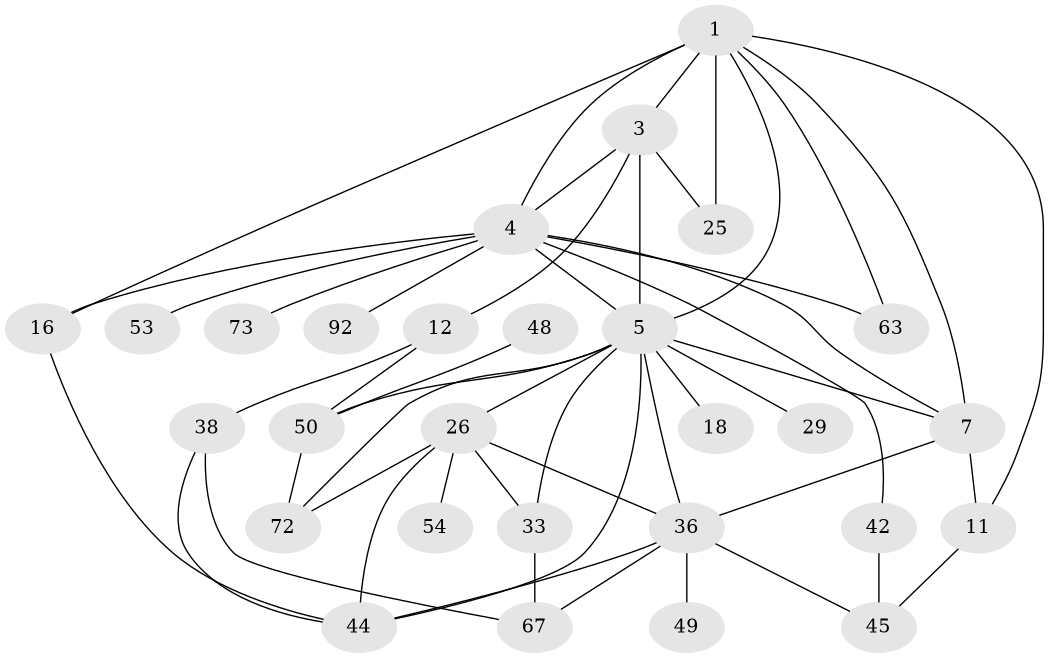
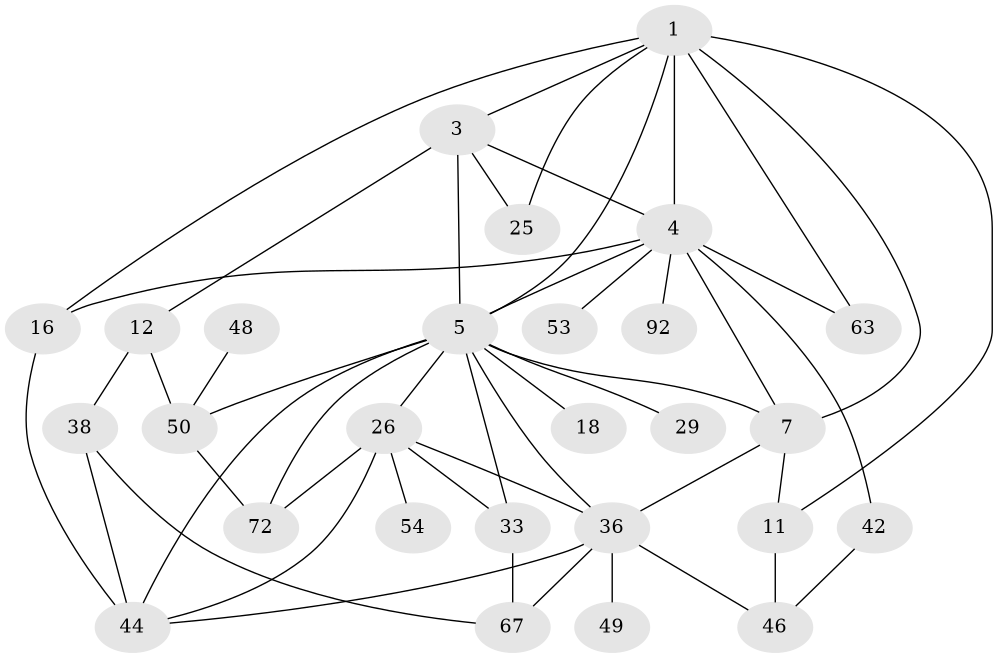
node "73": removed
node "45": label "45" -> "46"
